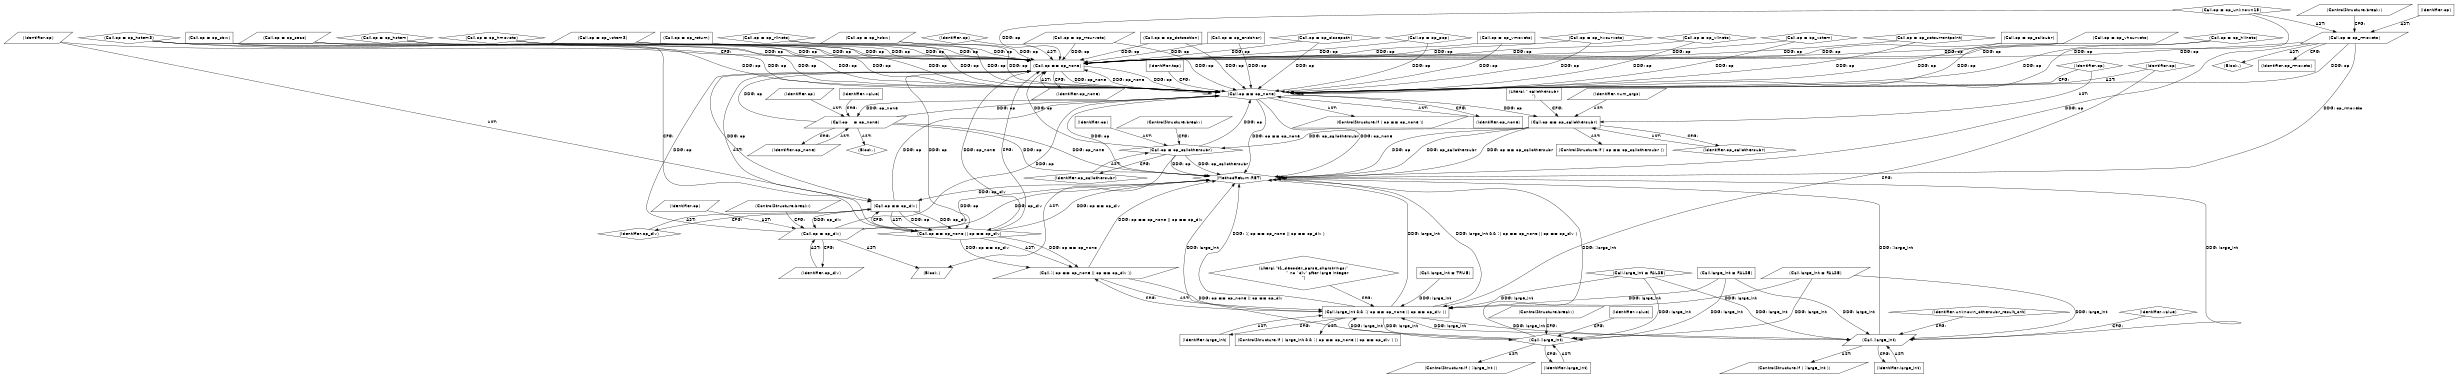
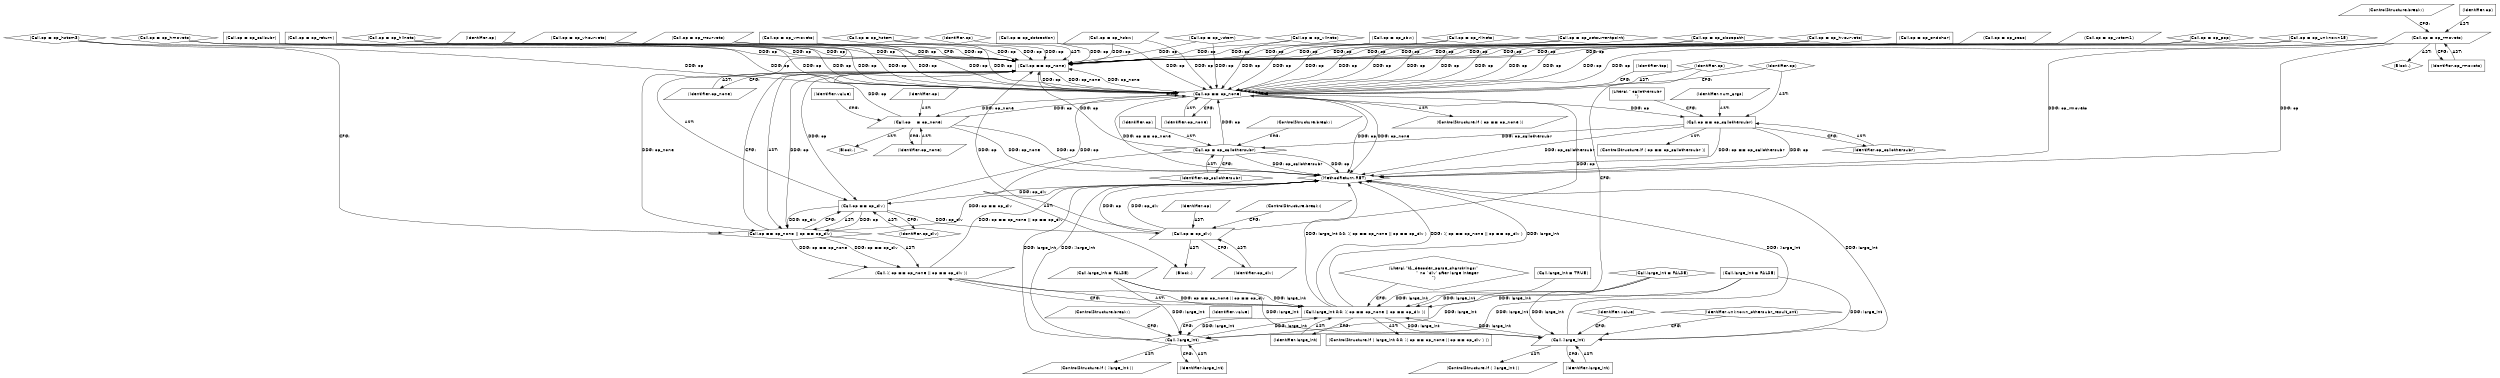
edge "(Call,op = op_unknown15)" -> "(Call,op = op_rmoveto)": now "(Identifier,op_rmoveto)" -> "(Call,op = op_rmoveto)"
node "(Call,op = op_vstem3)": label "(Call,op = op_vstem3)" -> "(Call,op = op_vstem1)"
